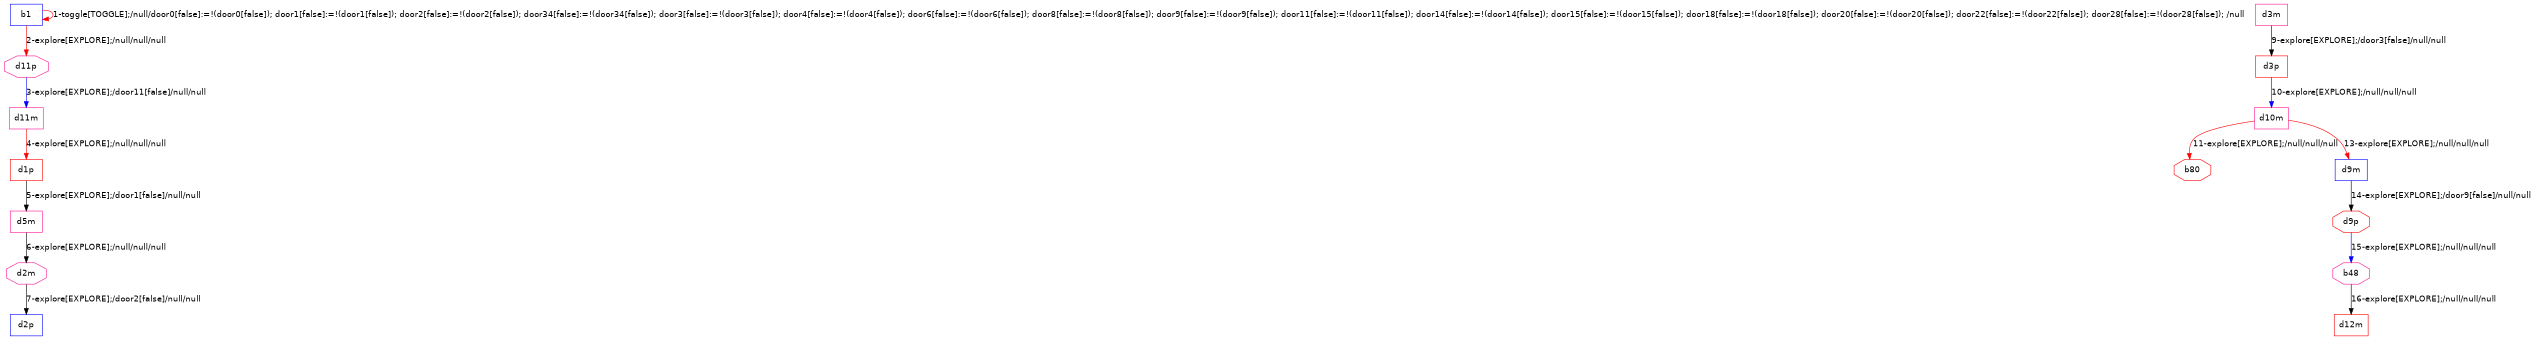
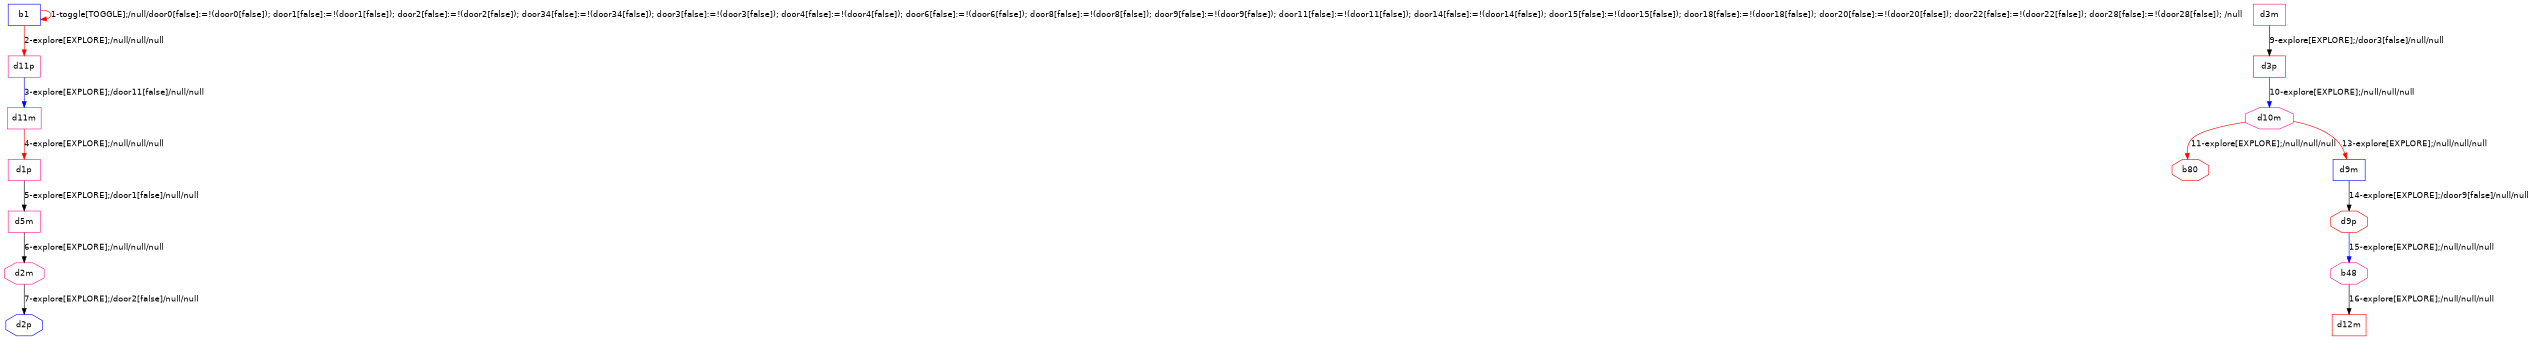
node "d11p": shape octagon -> box
node "d10m": shape box -> octagon
node "d1p": color red -> deeppink
node "d2p": shape box -> octagon
